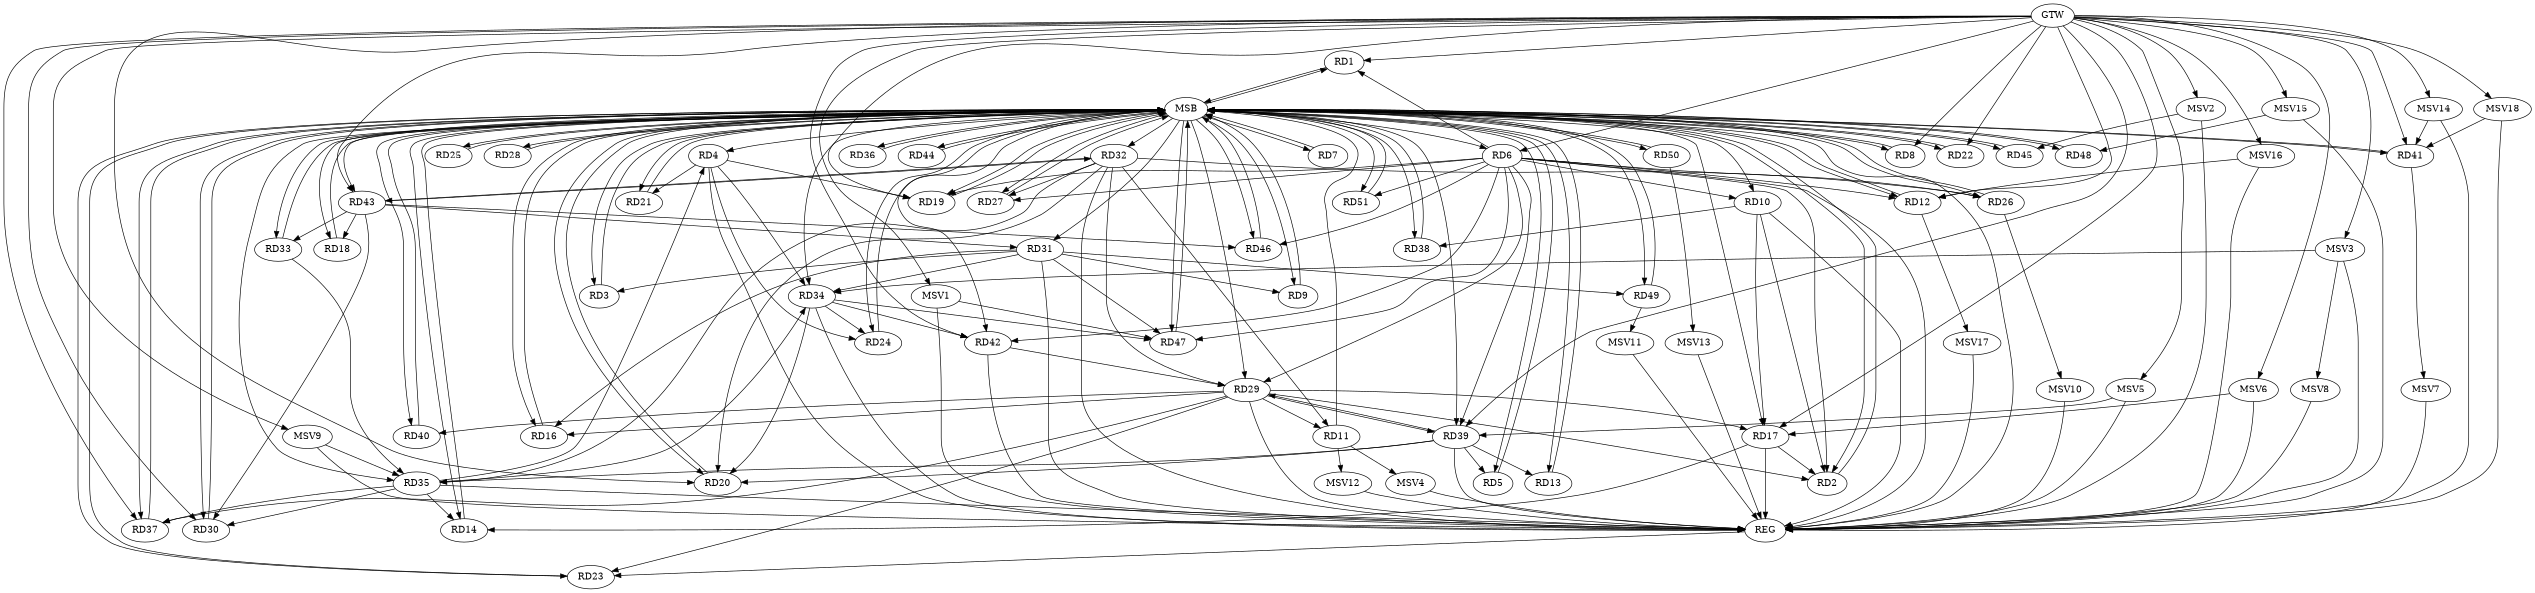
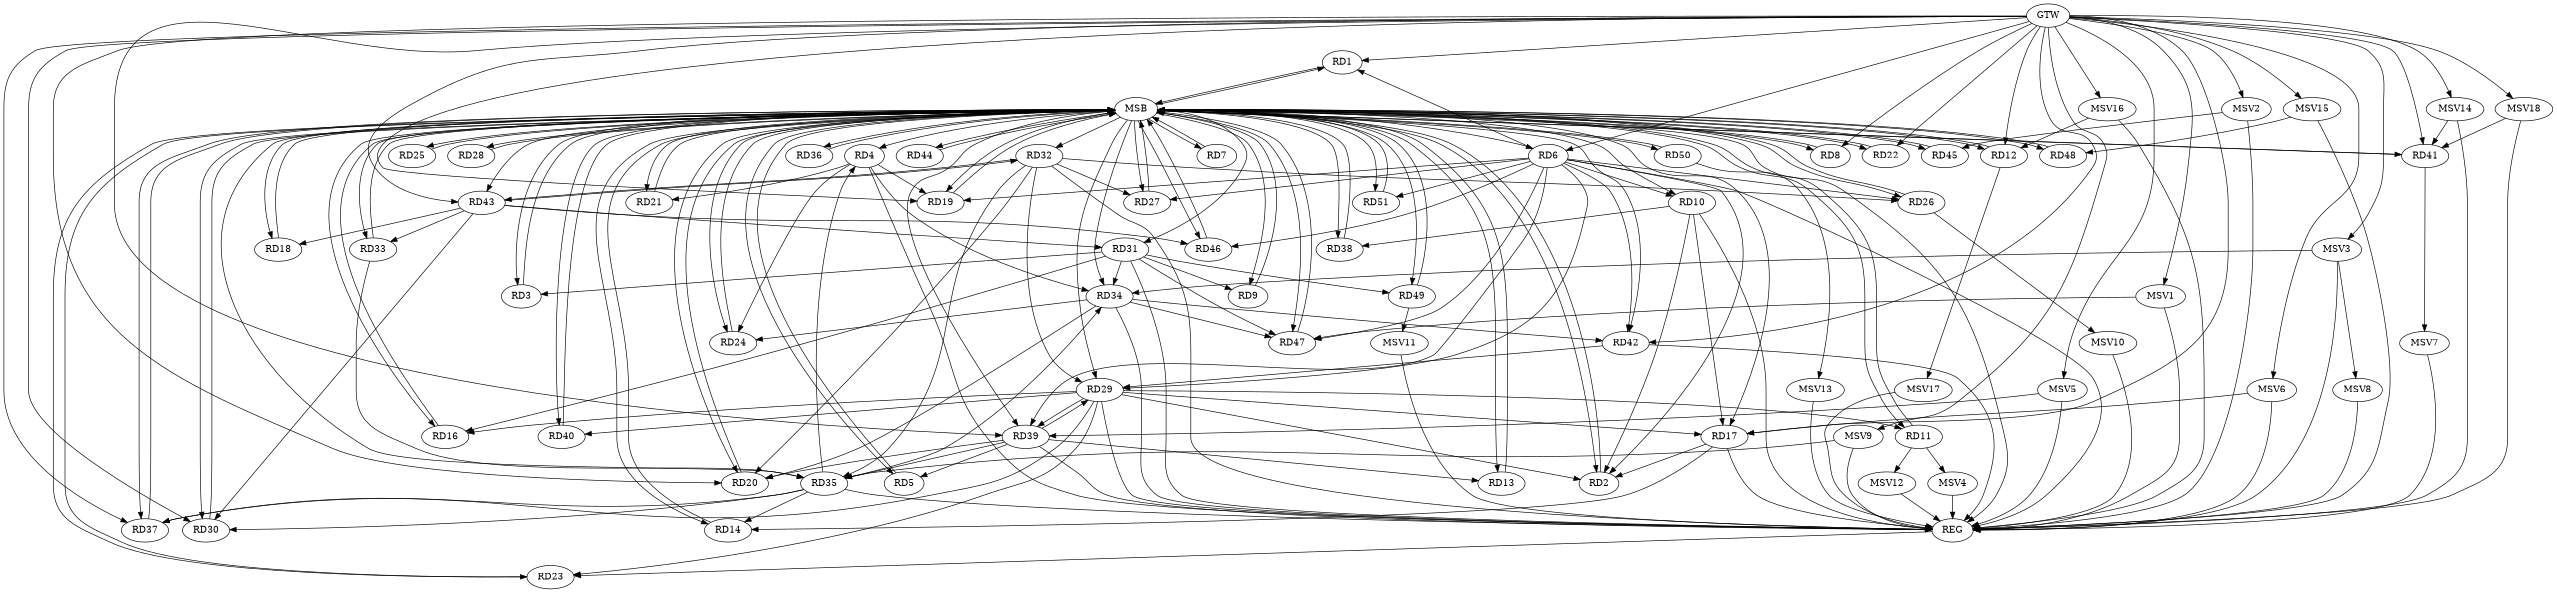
edge "RD6" -> "RD12": removed
edge "RD32" -> "RD11": now "MSB" -> "RD11"
